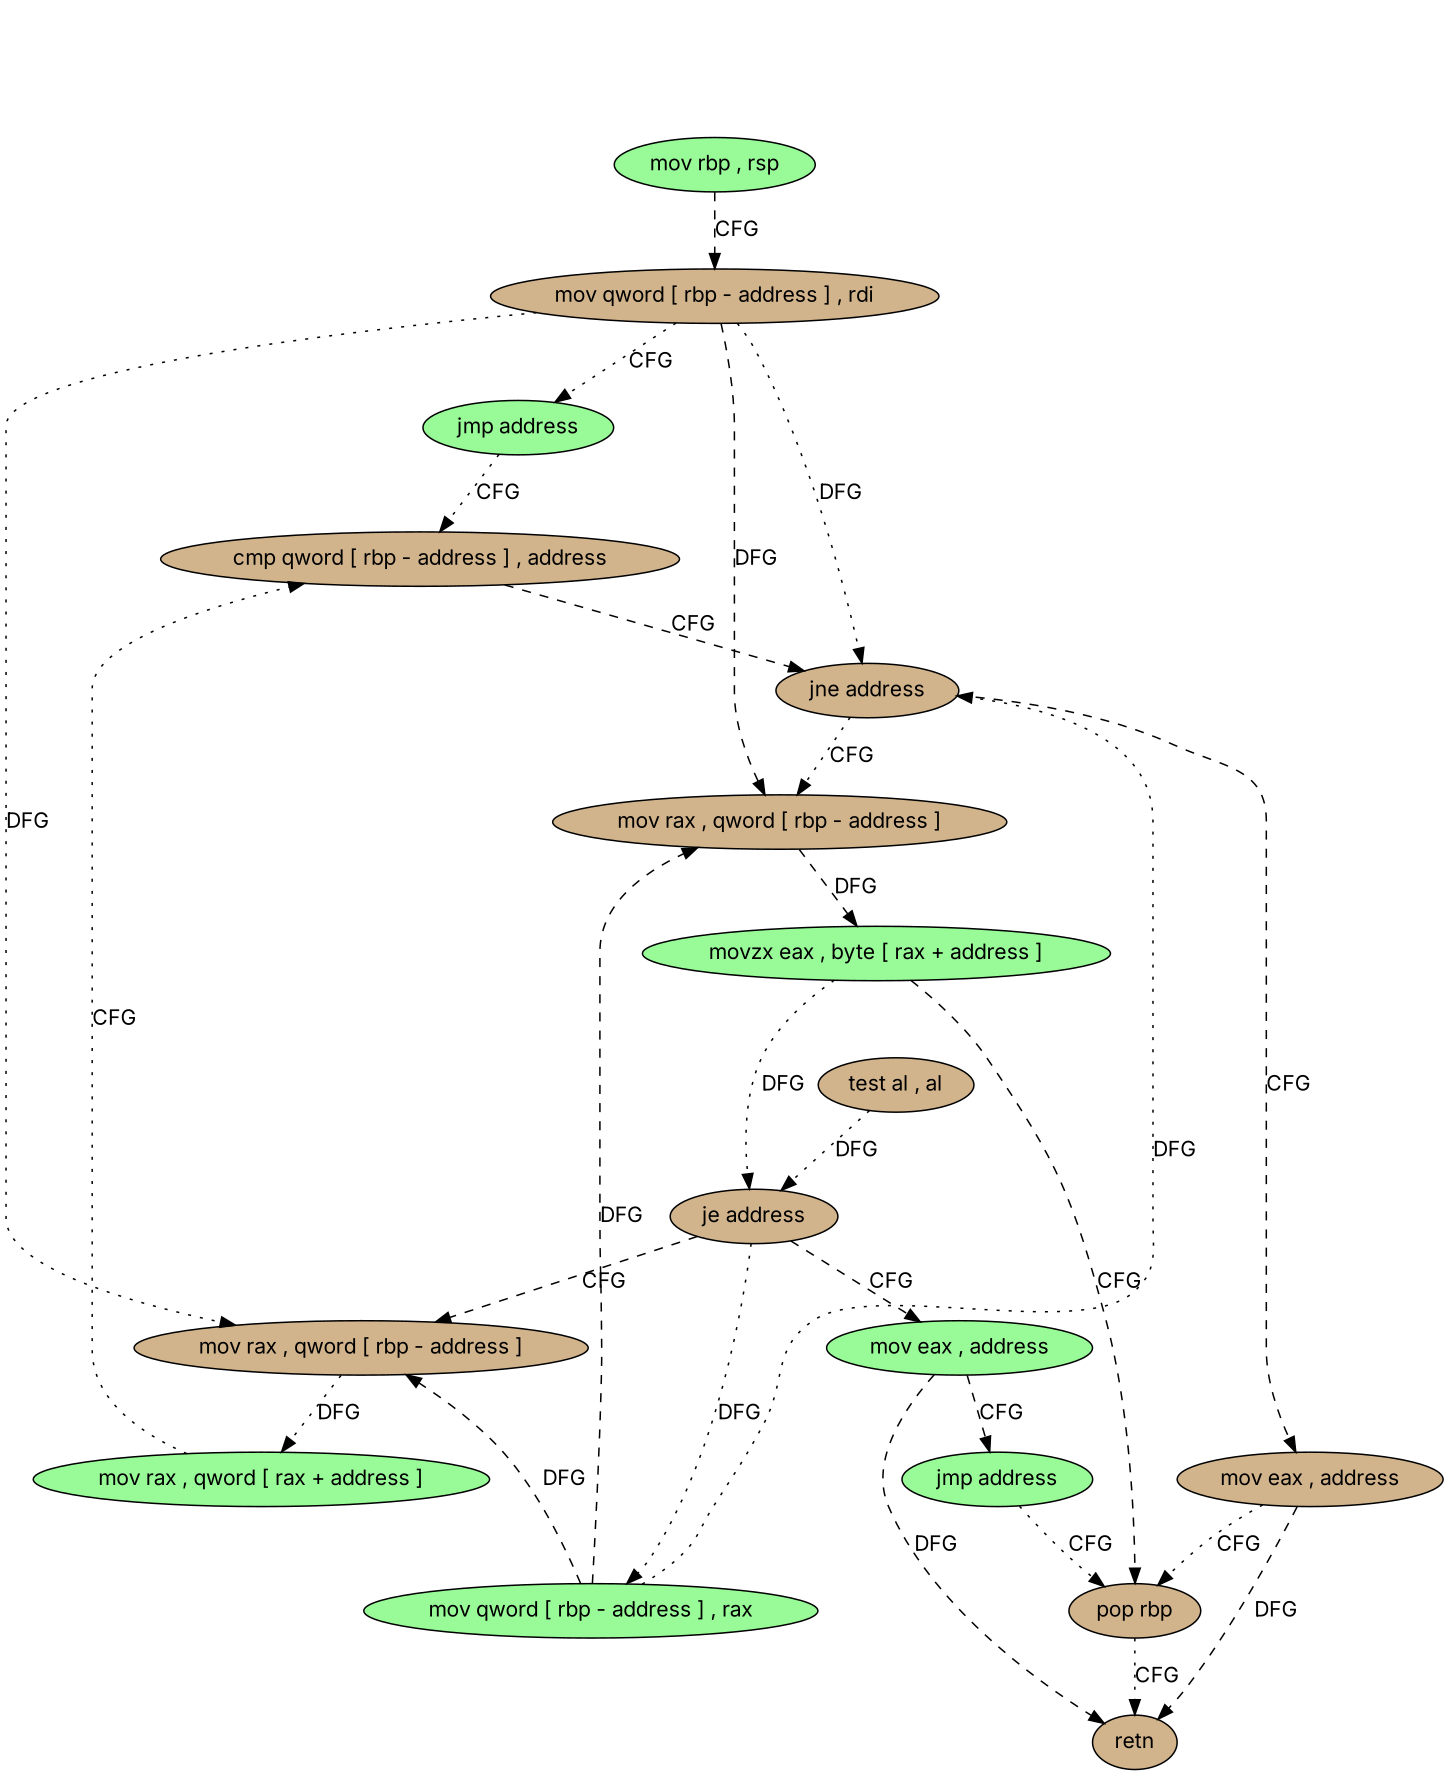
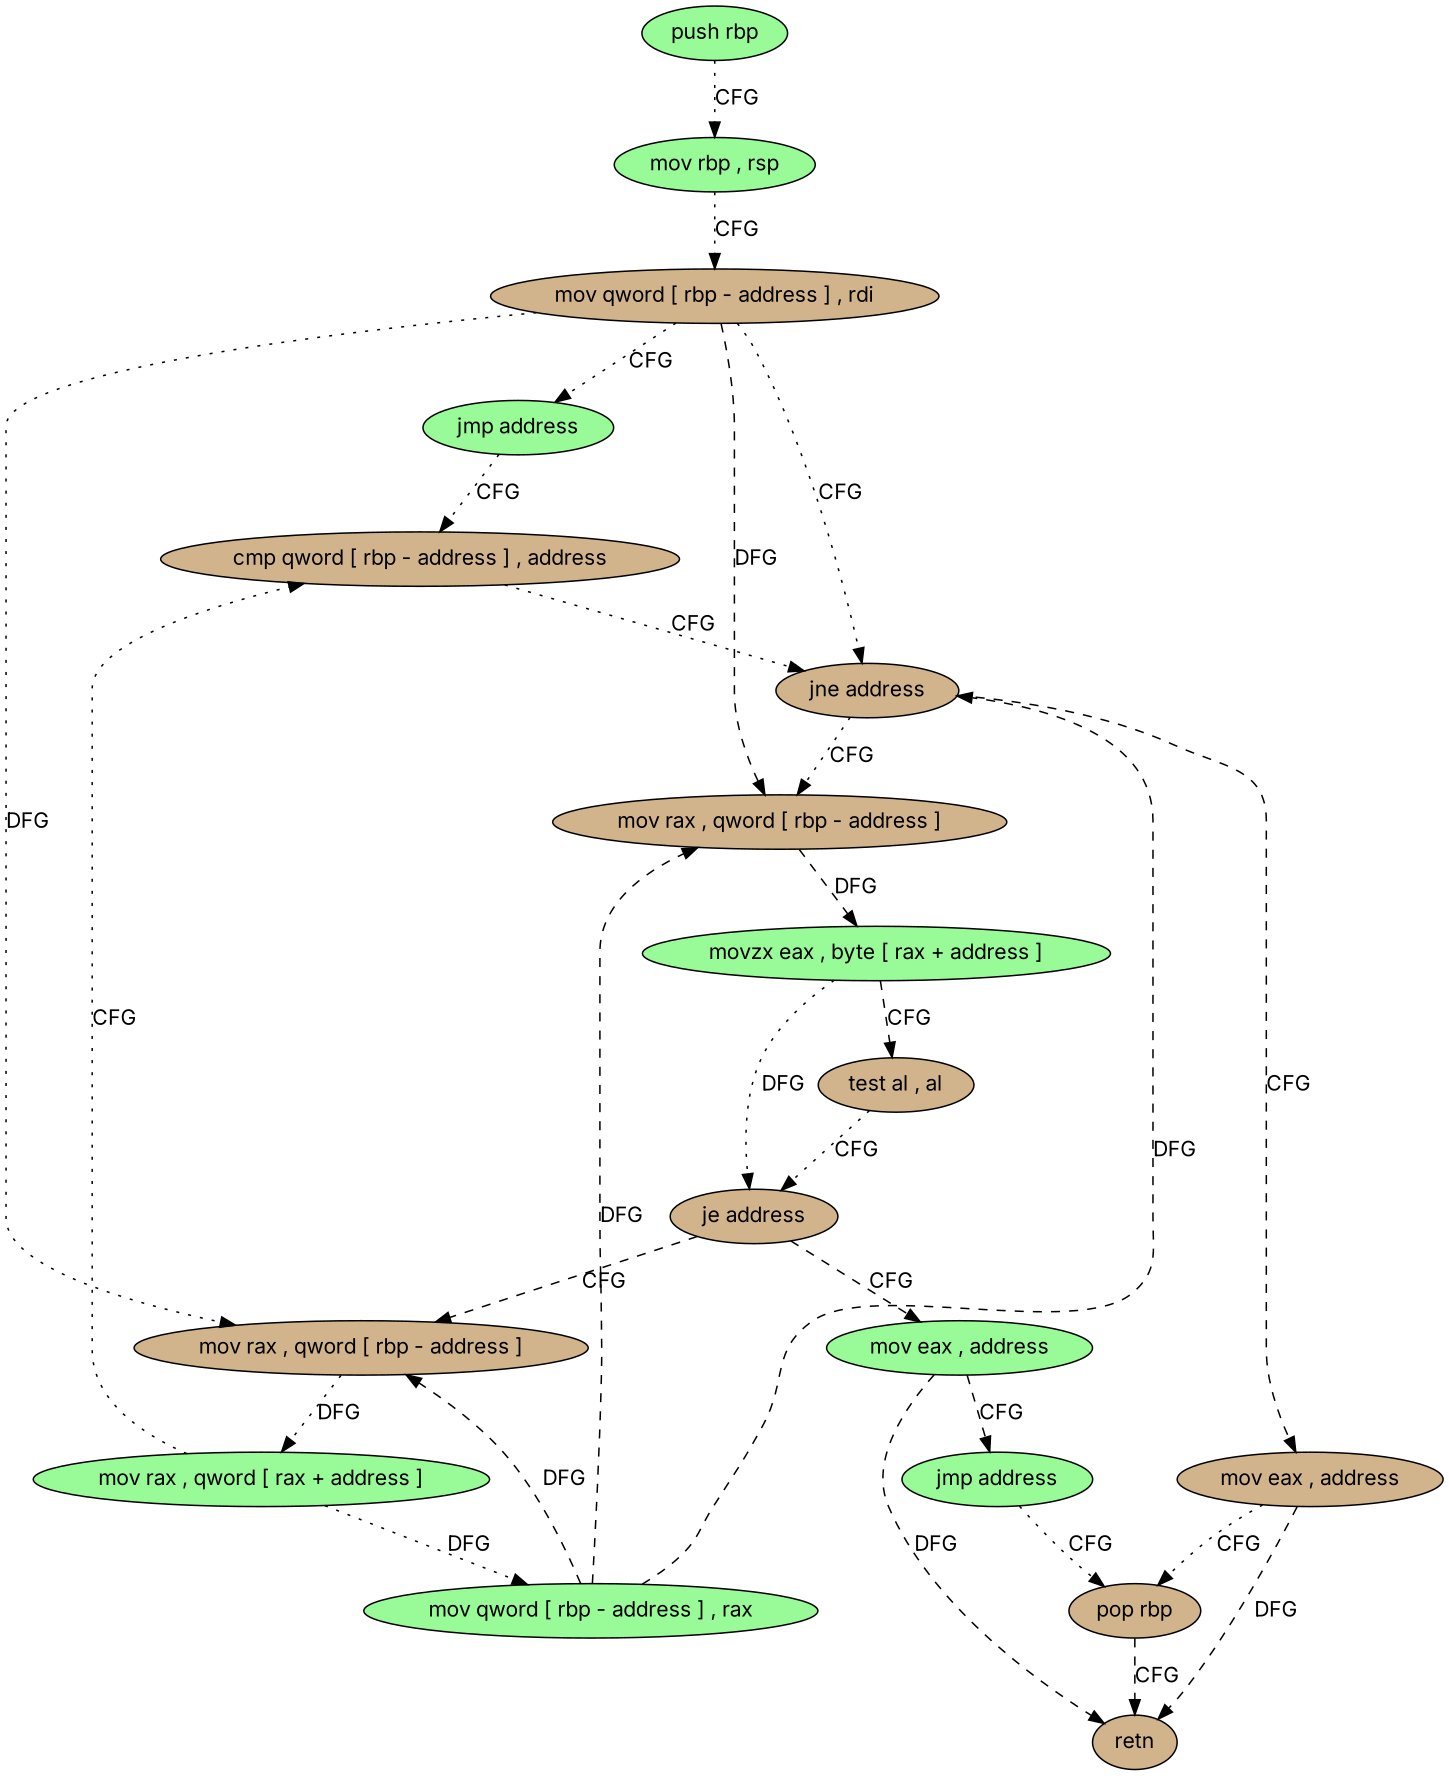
node "push rbp": added
edge "mov rbp , rsp" -> "mov qword [ rbp - address ] , rdi": style dashed -> dotted
edge "mov qword [ rbp - address ] , rdi" -> "jne address": label "DFG" -> "CFG"
edge "cmp qword [ rbp - address ] , address" -> "jne address": style dashed -> dotted
edge "test al , al" -> "je address": label "DFG" -> "CFG"
edge "movzx eax , byte [ rax + address ]" -> "pop rbp": now "movzx eax , byte [ rax + address ]" -> "test al , al"
edge "mov qword [ rbp - address ] , rax" -> "jne address": style dotted -> dashed
edge "je address" -> "mov qword [ rbp - address ] , rax": now "mov rax , qword [ rax + address ]" -> "mov qword [ rbp - address ] , rax"
edge "pop rbp" -> "retn": style dotted -> dashed
